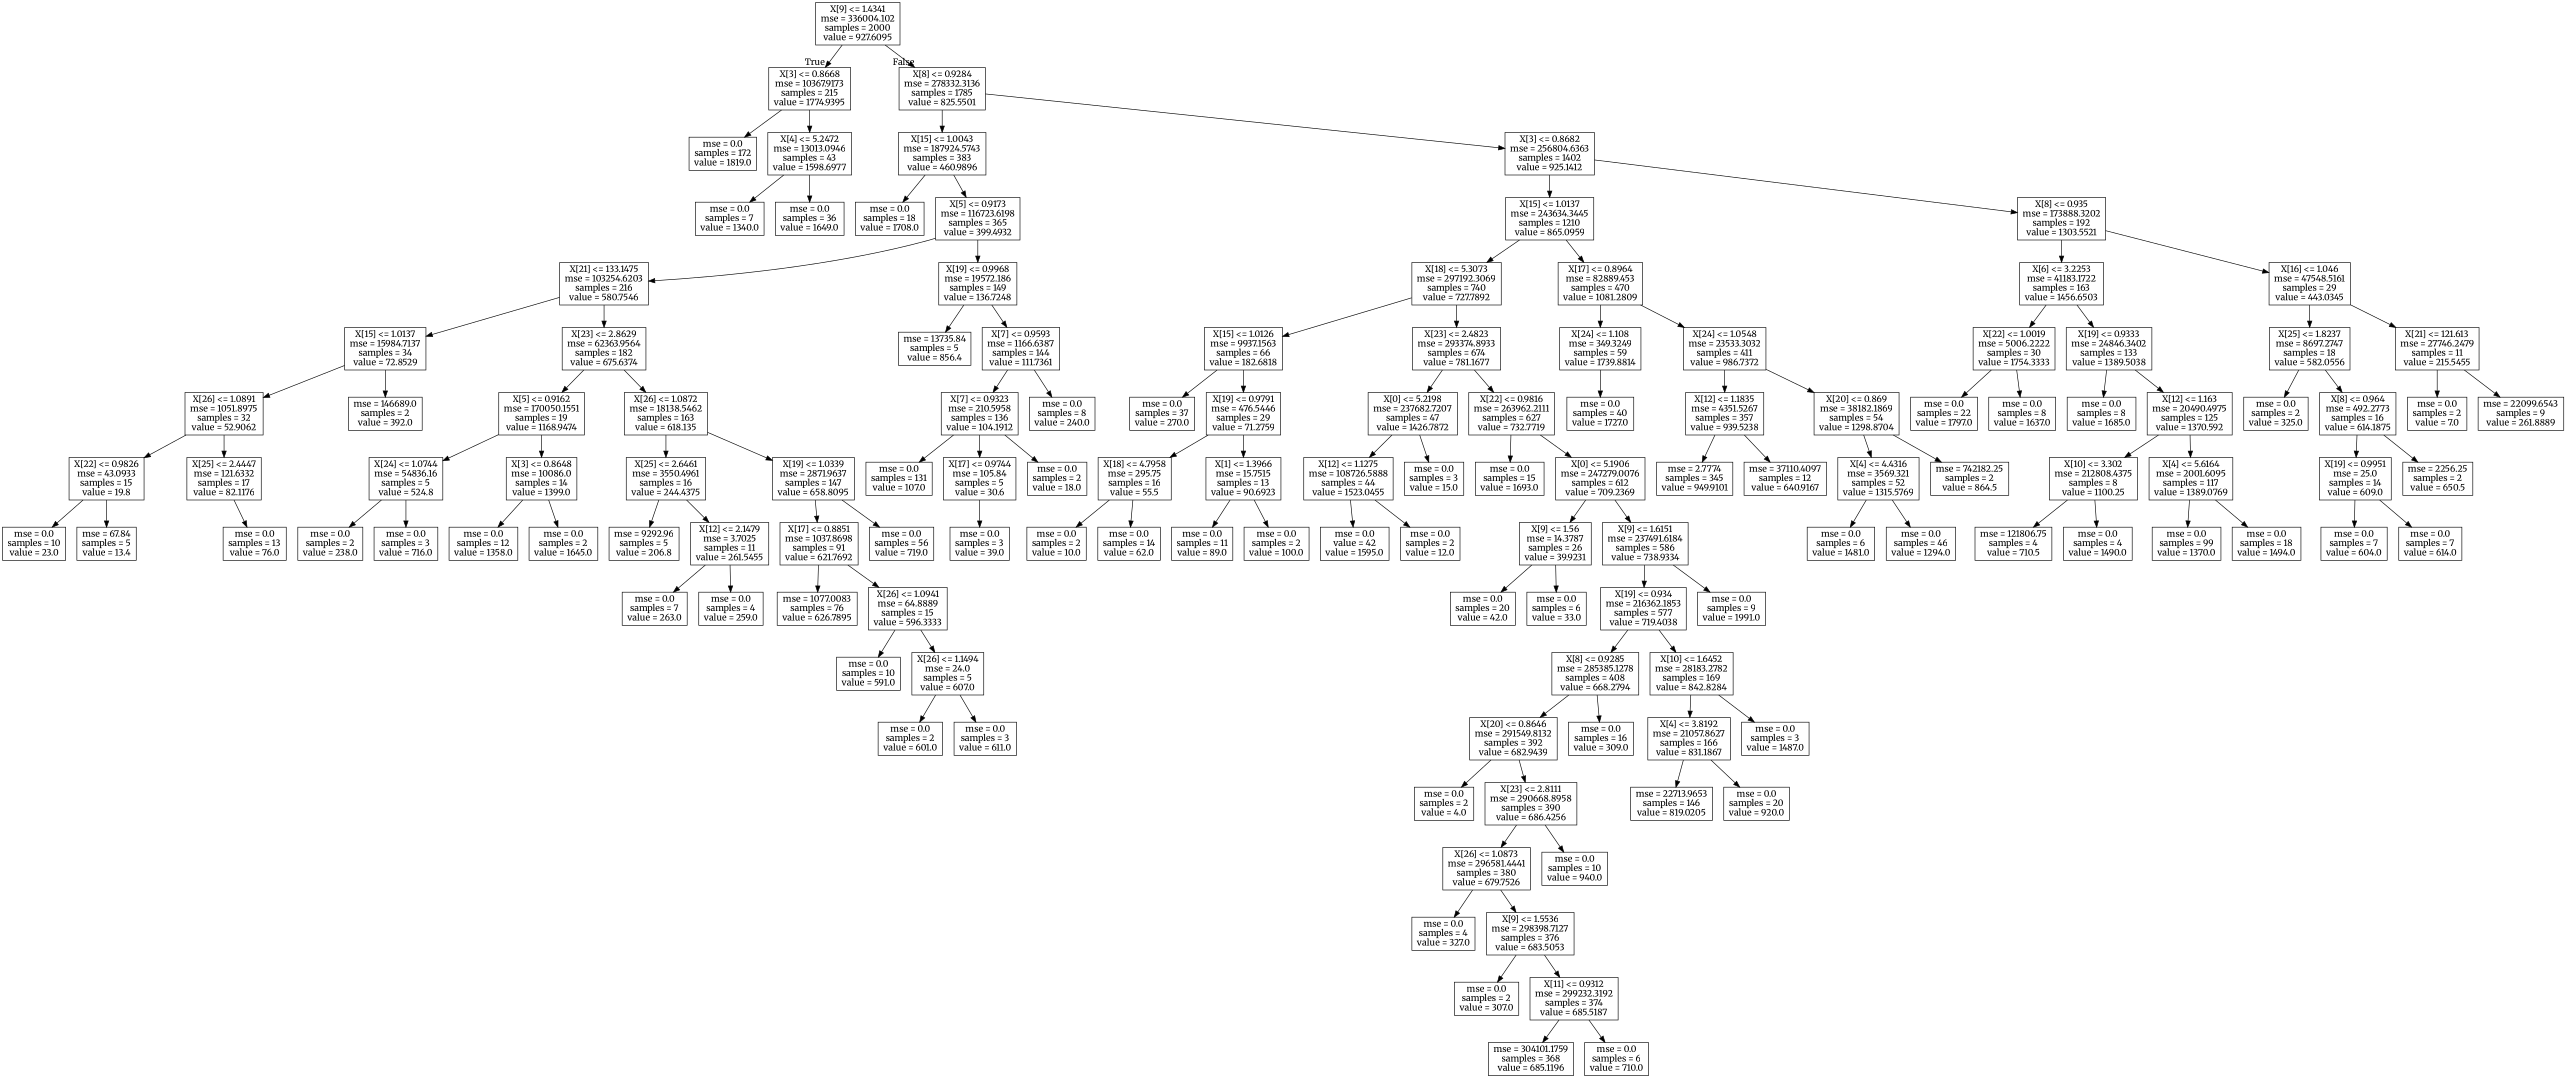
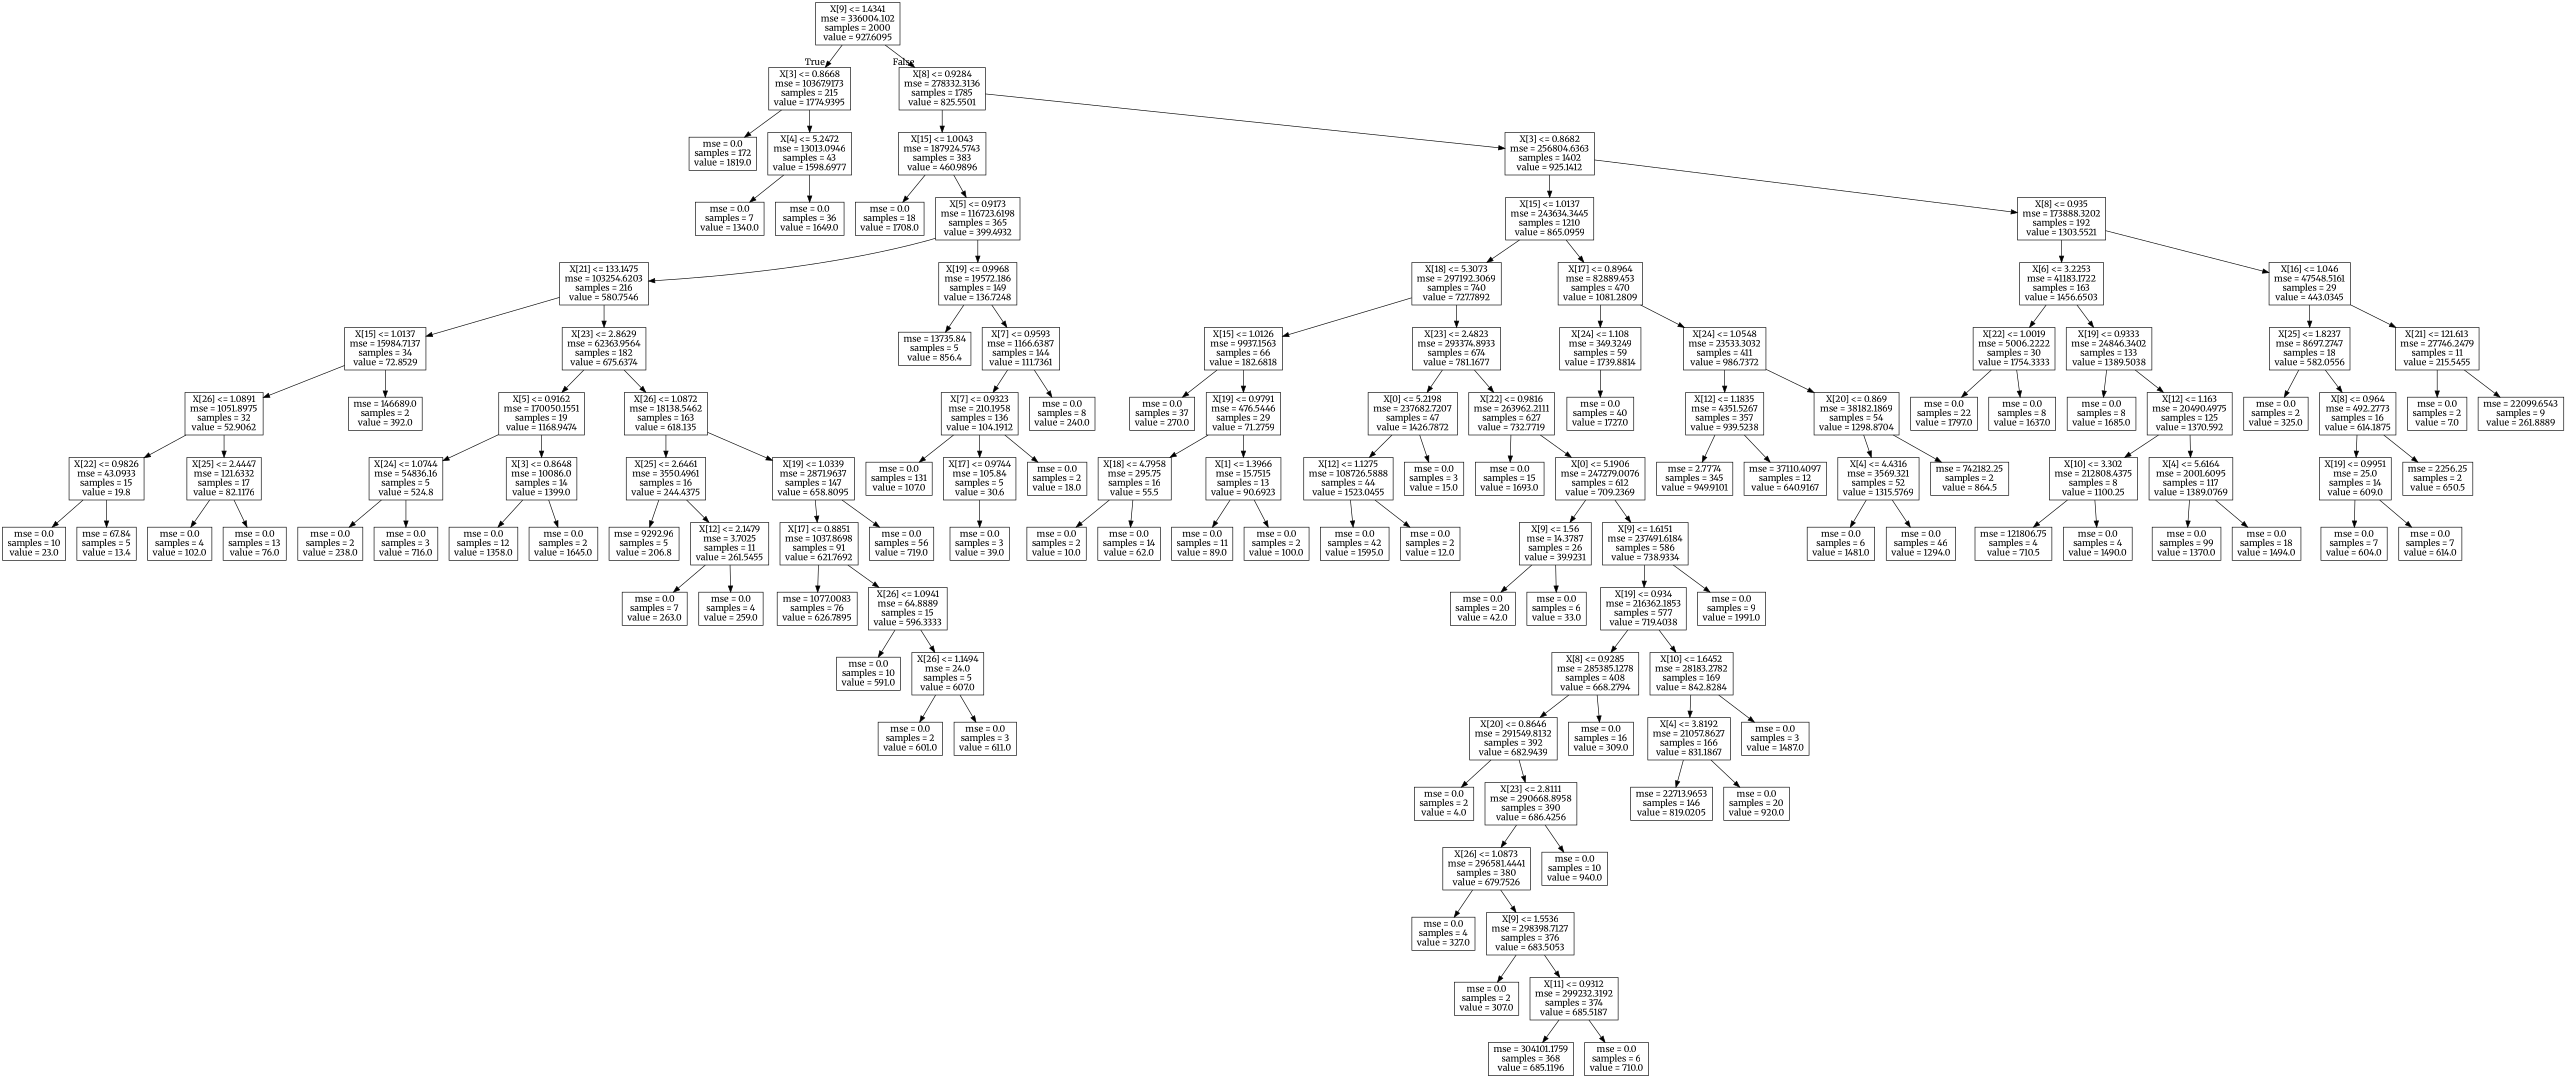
node "X[7] <= 0.9323 mse = 210.5958 samples = 136 value = 104.1912": label "X[7] <= 0.9323 mse = 210.5958 samples = 136 value = 104.1912" -> "X[7] <= 0.9323 mse = 210.1958 samples = 136 value = 104.1912"
node "mse = 0.0 samples = 4 value = 102.0": added
node "mse = 0.0 value = 42 value = 1595.0": label "mse = 0.0 value = 42 value = 1595.0" -> "mse = 0.0 samples = 42 value = 1595.0"
